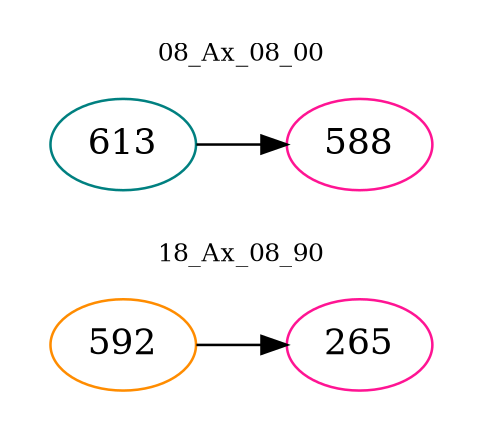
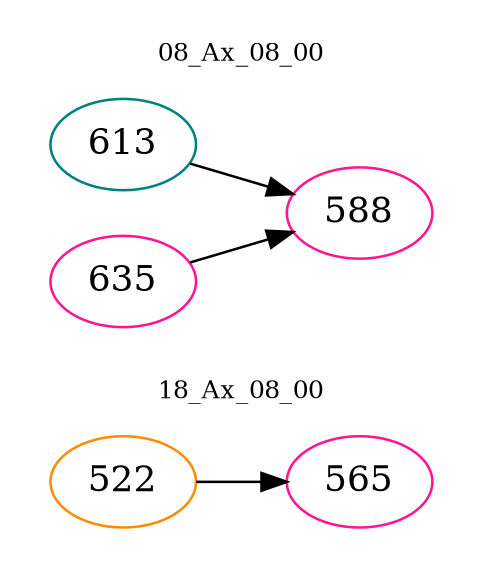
cluster "18_Ax_08_90": label "18_Ax_08_90" -> "18_Ax_08_00"
node "635": added
node "592": label "592" -> "522"
node "265": label "265" -> "565"
